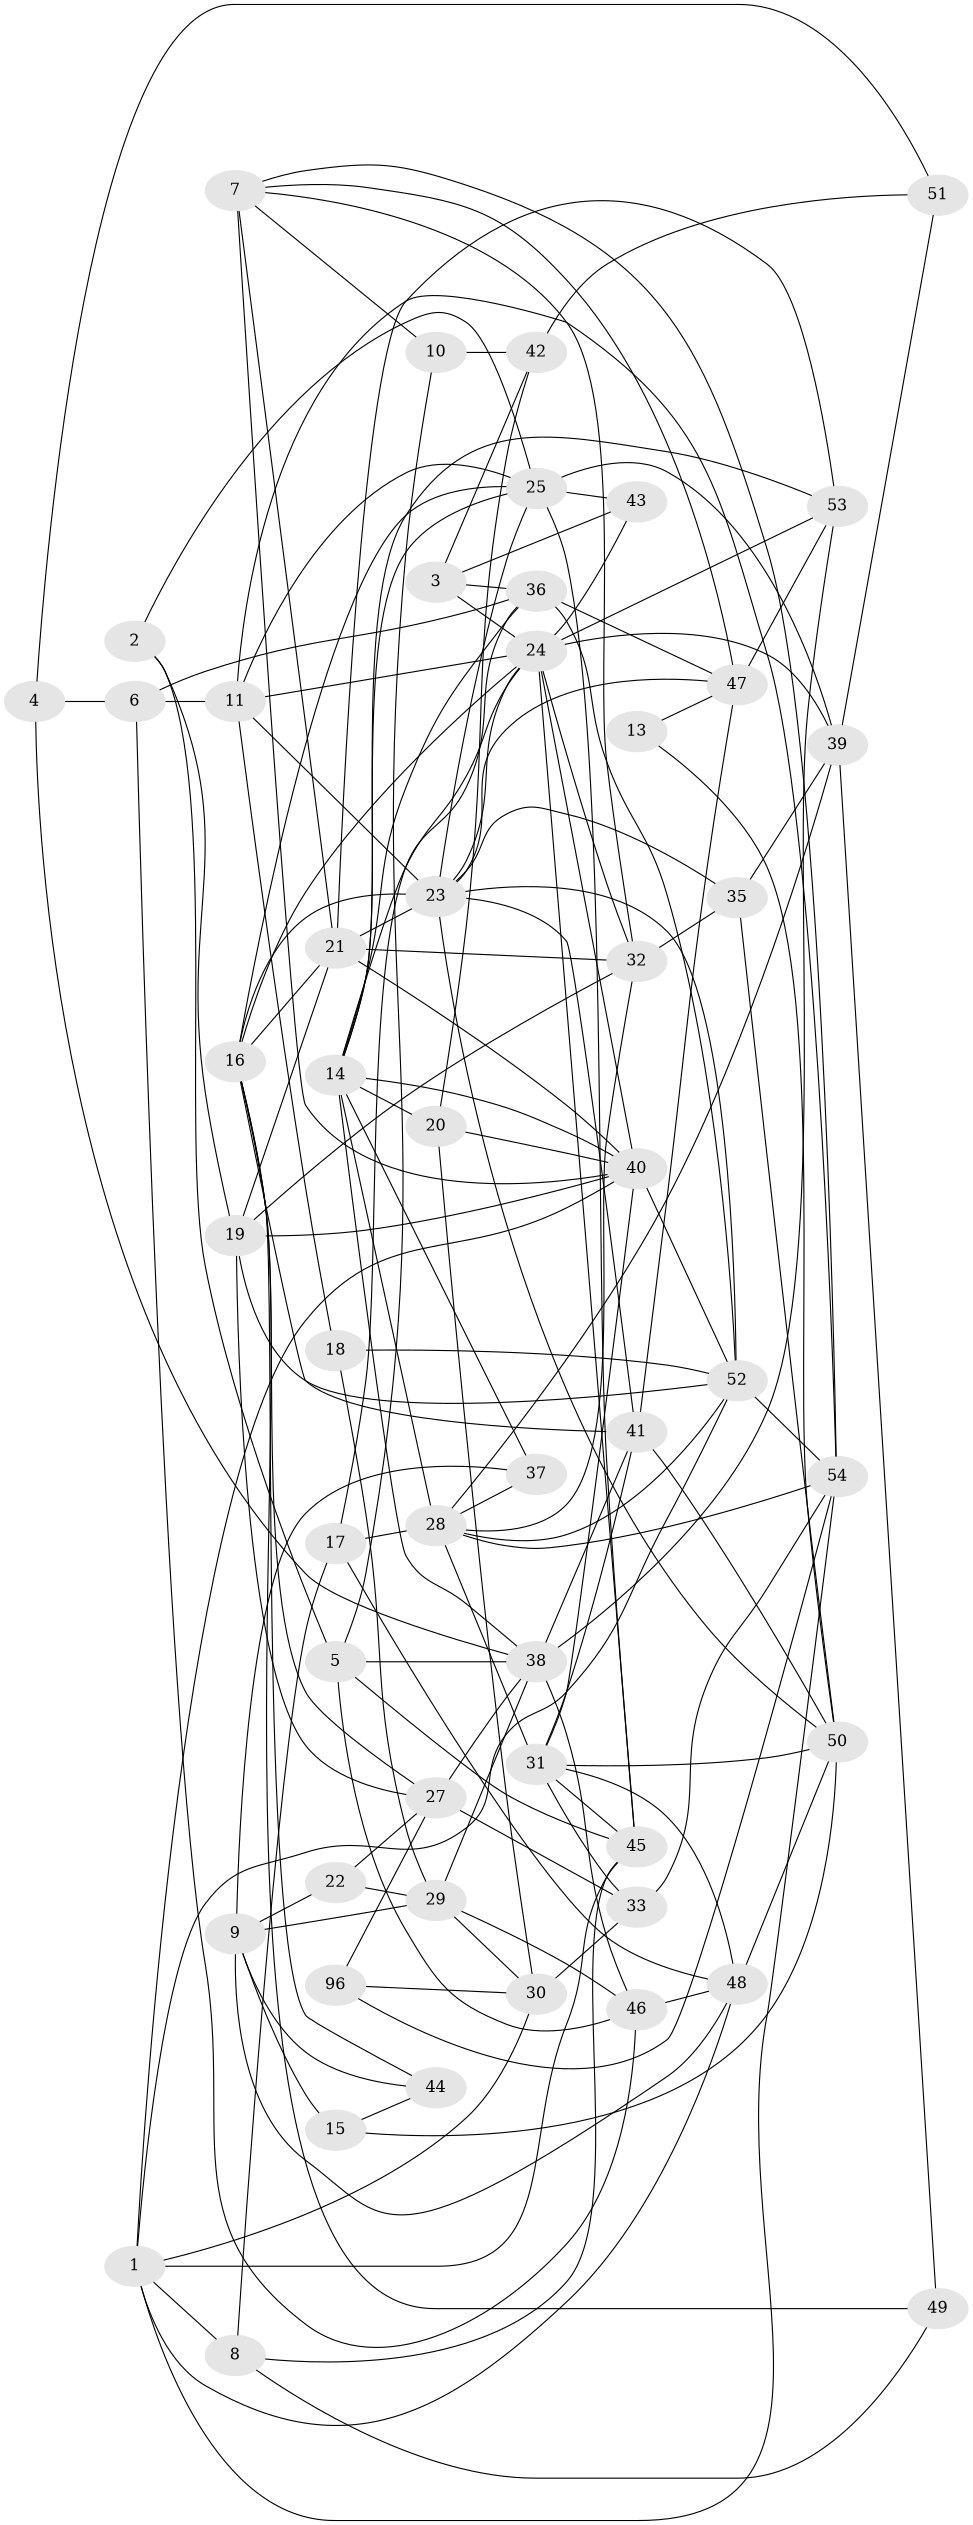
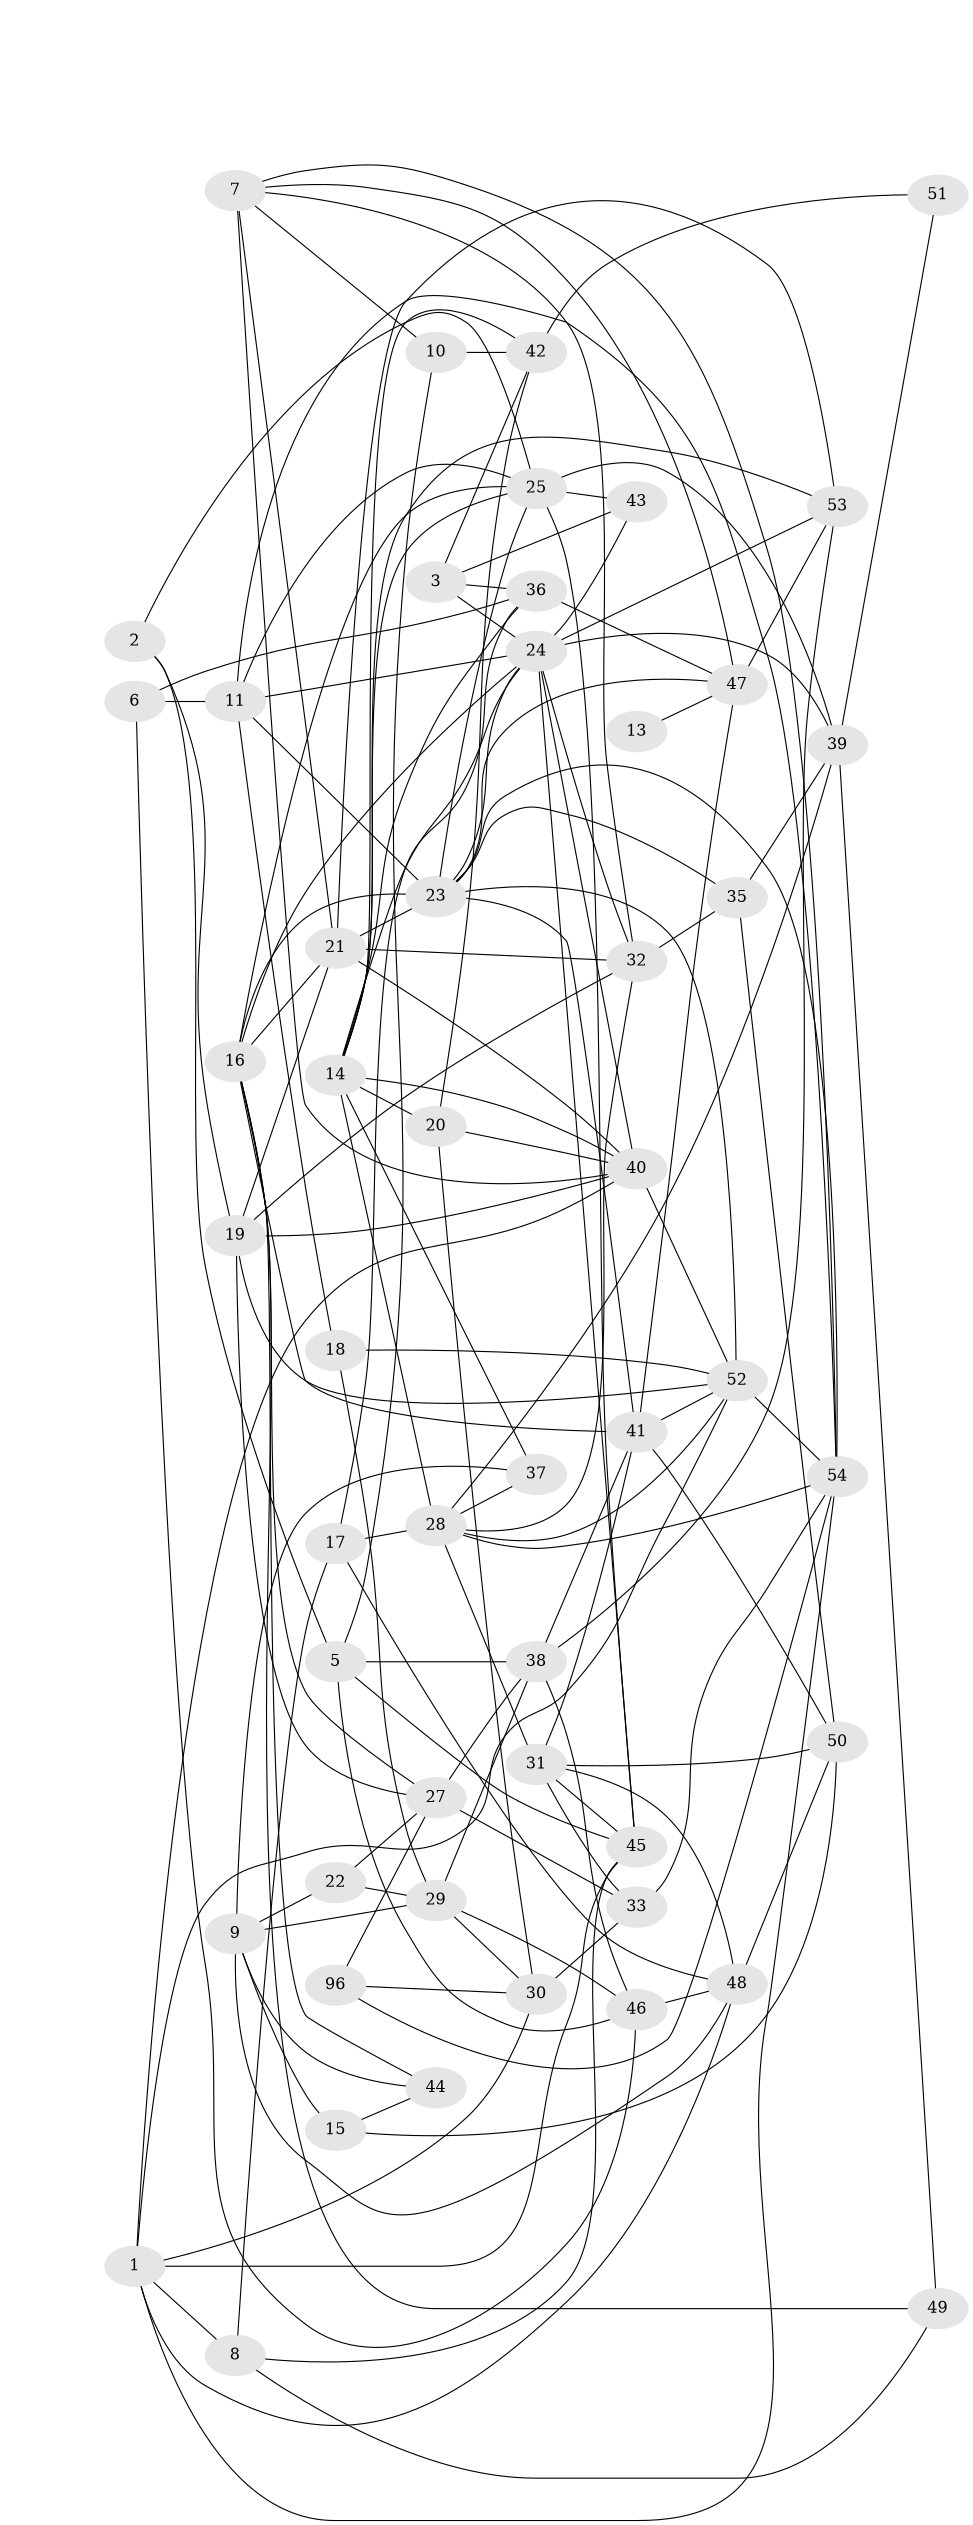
node "4": removed
edge "36" -- "52": now "41" -- "52"
edge "13" -- "50": removed
edge "23" -- "50": now "23" -- "54"
edge "14" -- "38": now "14" -- "42"
edge "40" -- "31": removed
